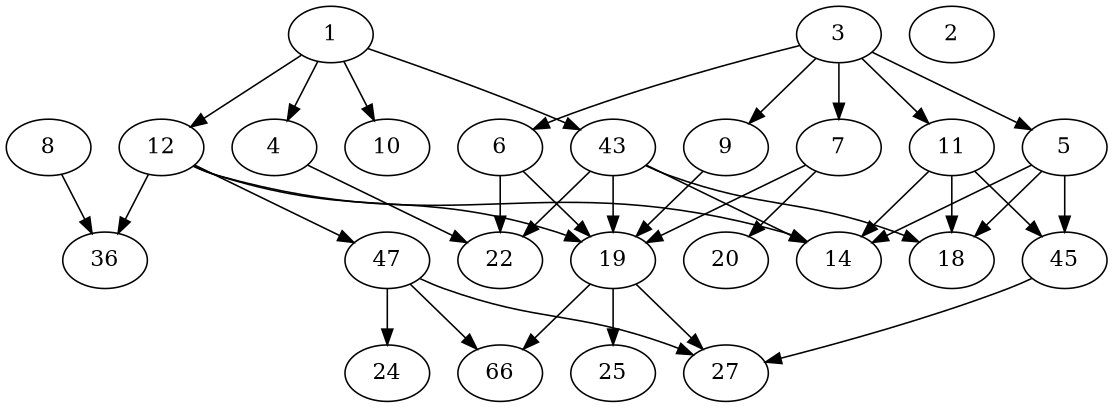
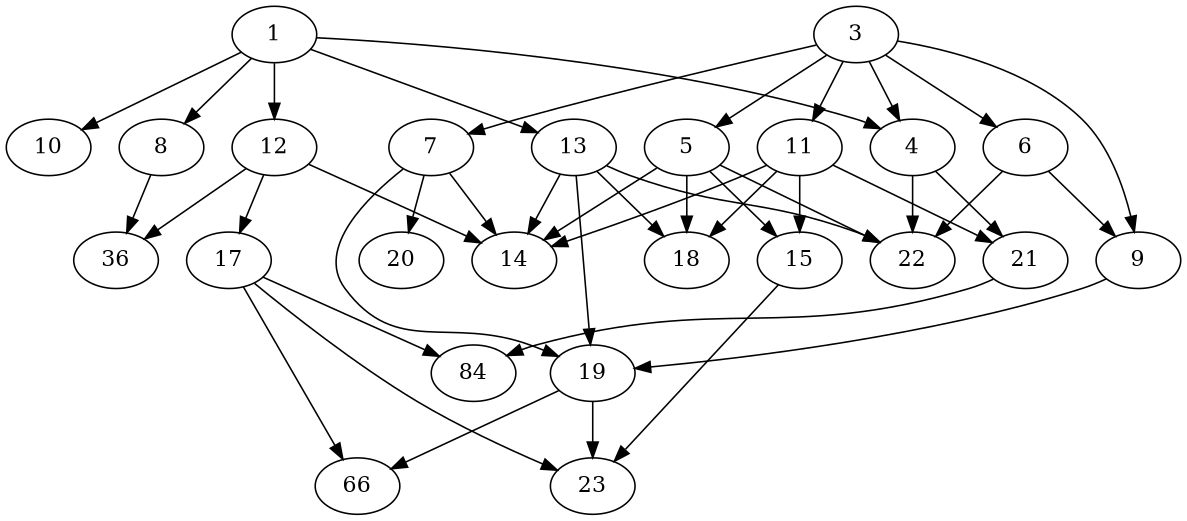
node "2": removed
edge "3" -> "4": added
edge "1" -> "8": added
node "43": label "43" -> "13"
edge "6" -> "19": now "6" -> "9"
edge "7" -> "14": added
edge "5" -> "22": added
edge "12" -> "19": removed
node "47": label "47" -> "17"
node "21": added
node "45": label "45" -> "15"
node "24": label "24" -> "84"
node "25": removed
node "27": label "27" -> "23"
